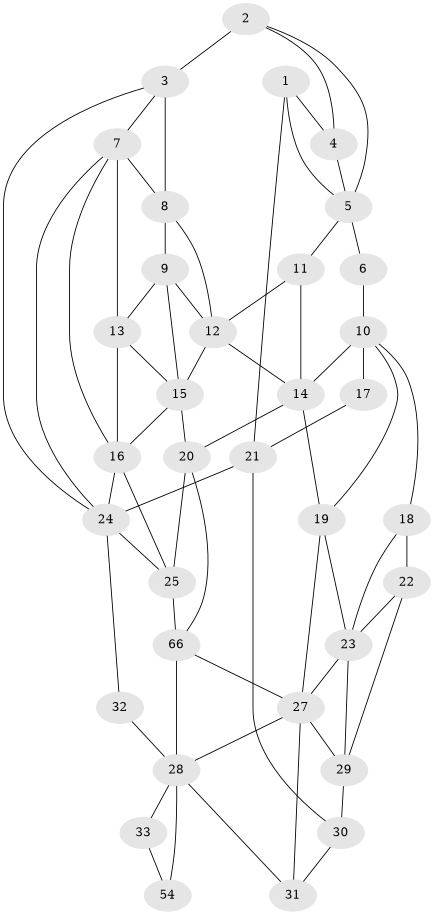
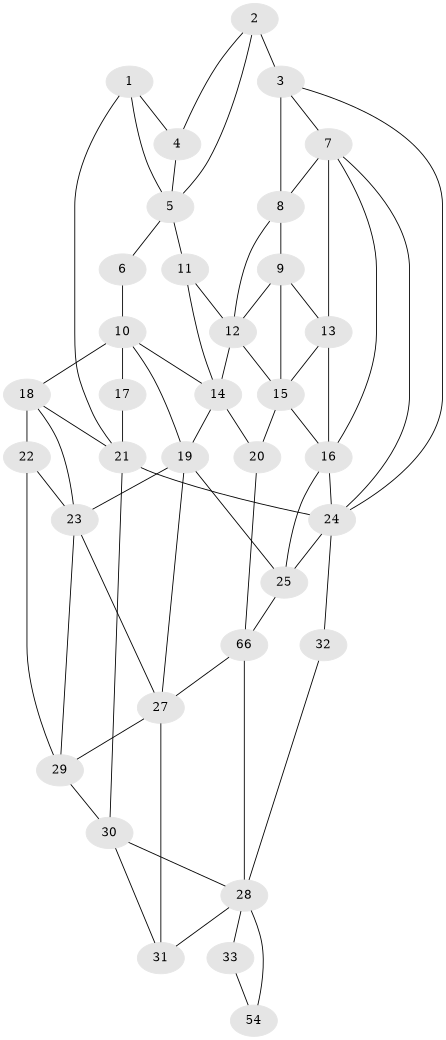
edge "18" -- "21": added
edge "20" -- "25": now "19" -- "25"
edge "27" -- "28": now "30" -- "28"
